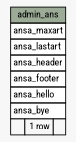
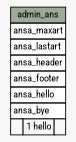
node "admin_ans": text "1 row" -> "1 hello"
